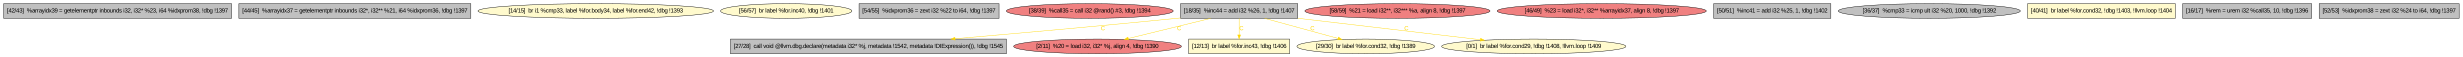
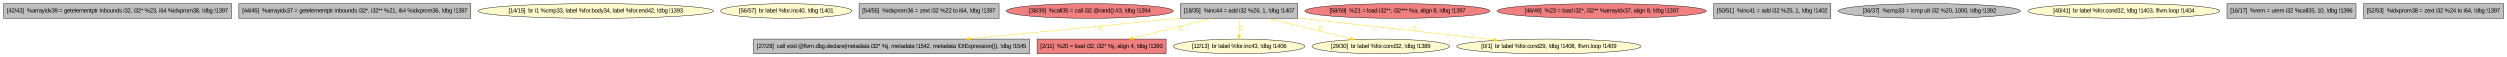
node "[40/41]  br label %for.cond32, !dbg !1403, !llvm.loop !1404": shape box -> ellipse
node "[2/11]  %20 = load i32, i32* %j, align 4, !dbg !1390": shape ellipse -> box
node "[12/13]  br label %for.inc43, !dbg !1406": shape box -> ellipse
